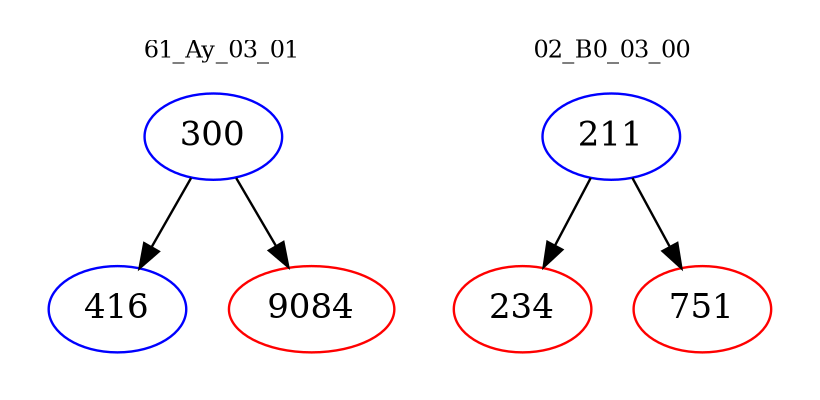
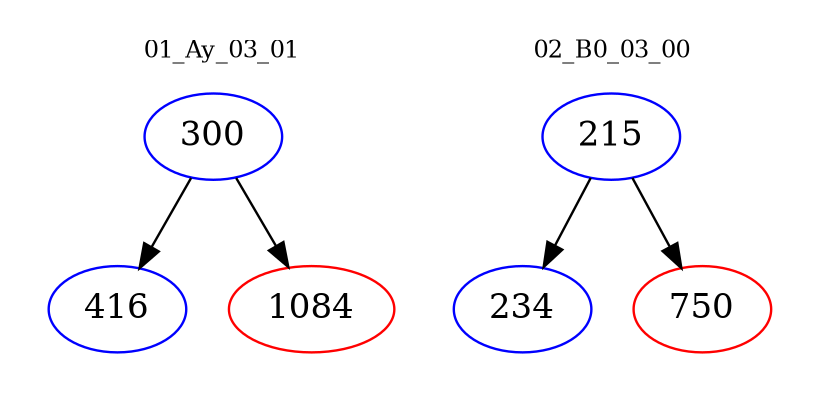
cluster "61_Ay_03_01": label "61_Ay_03_01" -> "01_Ay_03_01"
node "211": label "211" -> "215"
node "9084": label "9084" -> "1084"
node "234": color red -> blue
node "751": label "751" -> "750"
